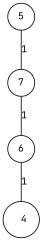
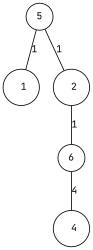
node "7": label "7" -> "2"
node "1": added
edge "6" -- "4": label "1" -> "4"
